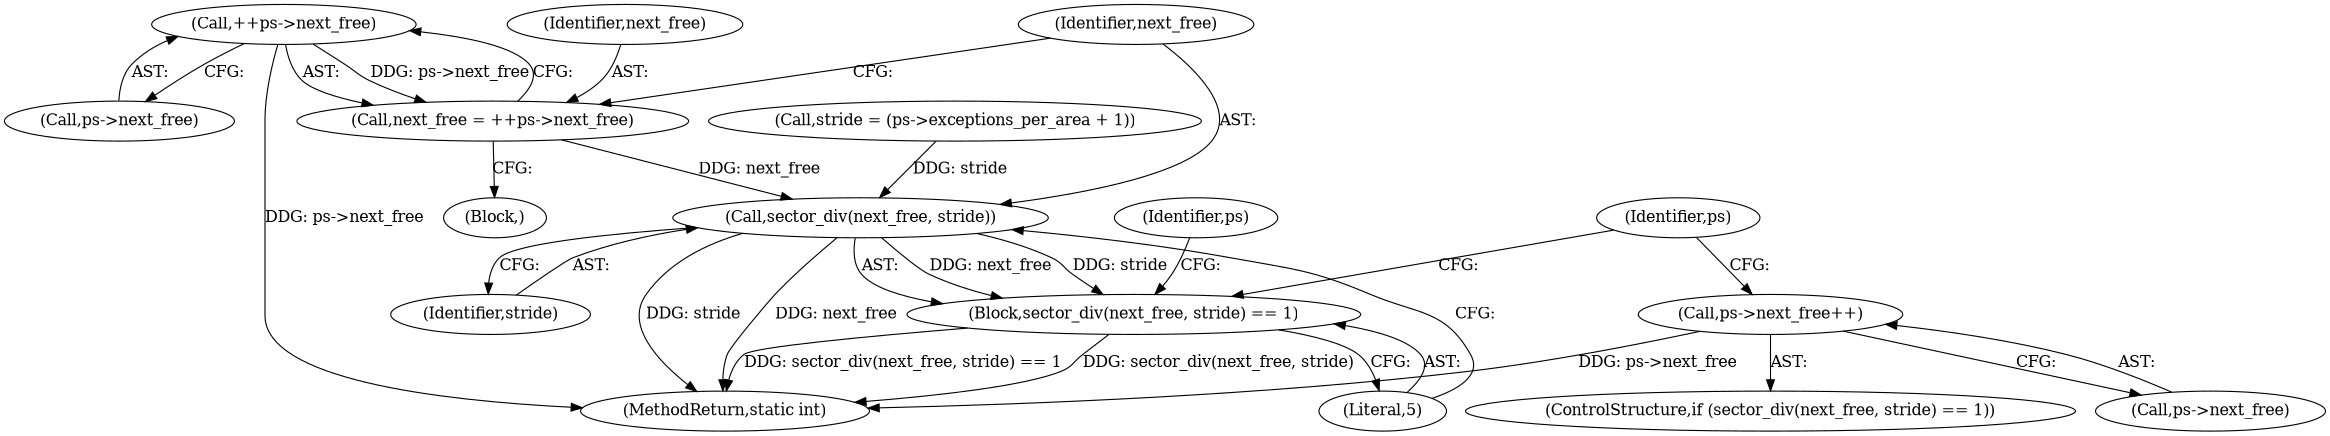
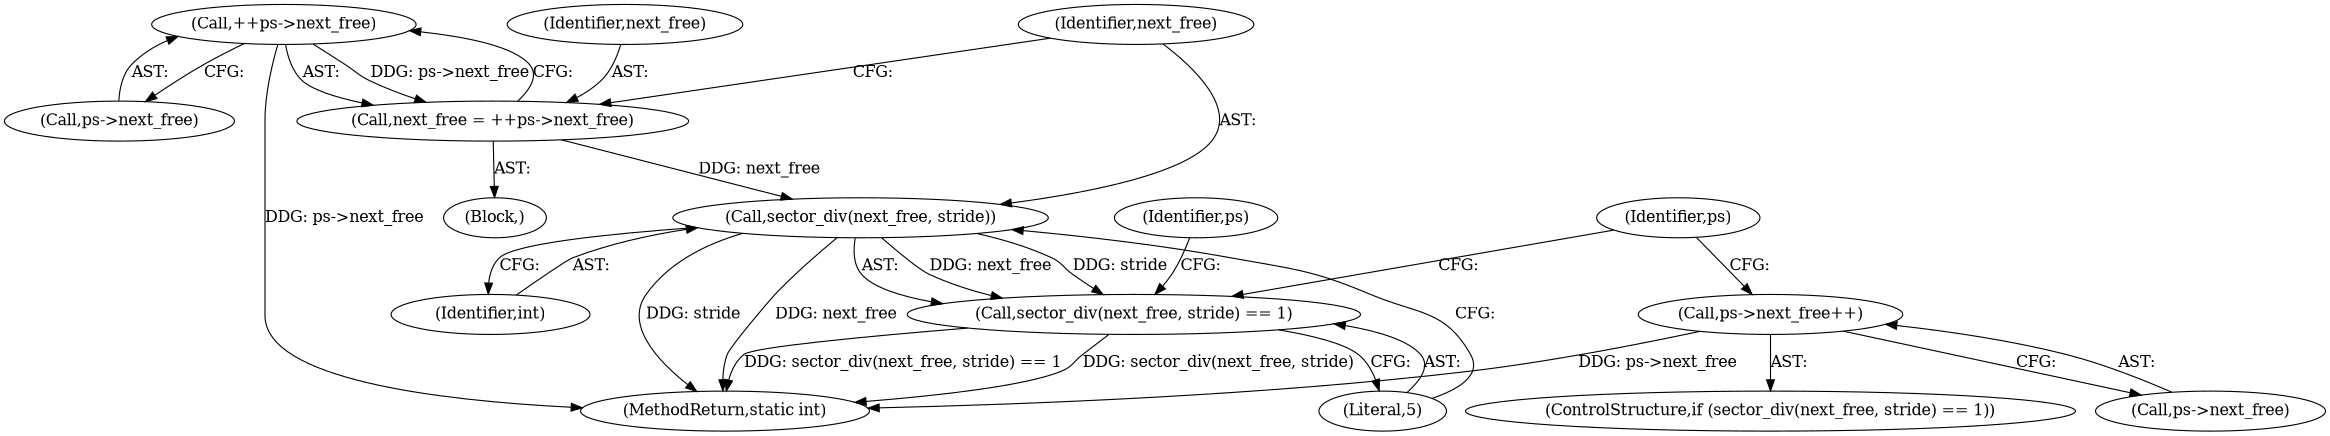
node "(Call,stride = (ps->exceptions_per_area + 1))": removed
edge "(Call,next_free = ++ps->next_free)" -> "(Block,)": label "CFG: " -> "AST: "
node "(Identifier,stride)": label "(Identifier,stride)" -> "(Identifier,int)"
node "(Block,sector_div(next_free, stride) == 1)": label "(Block,sector_div(next_free, stride) == 1)" -> "(Call,sector_div(next_free, stride) == 1)"
